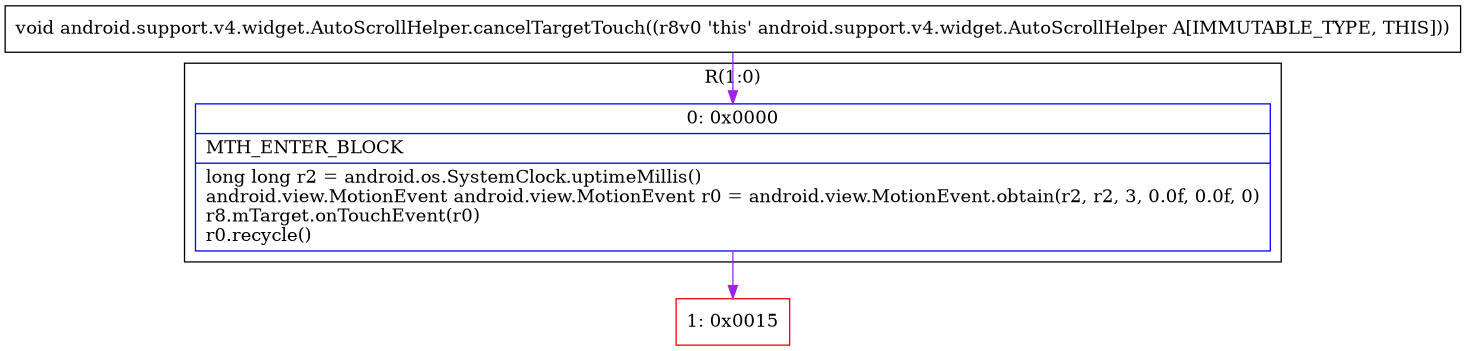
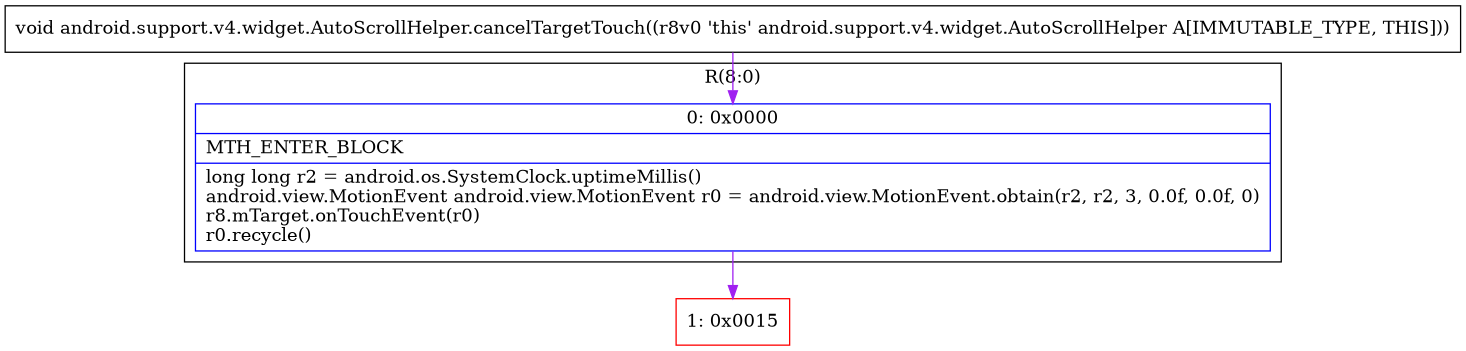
cluster "R(1:0)": label "R(1:0)" -> "R(8:0)"
